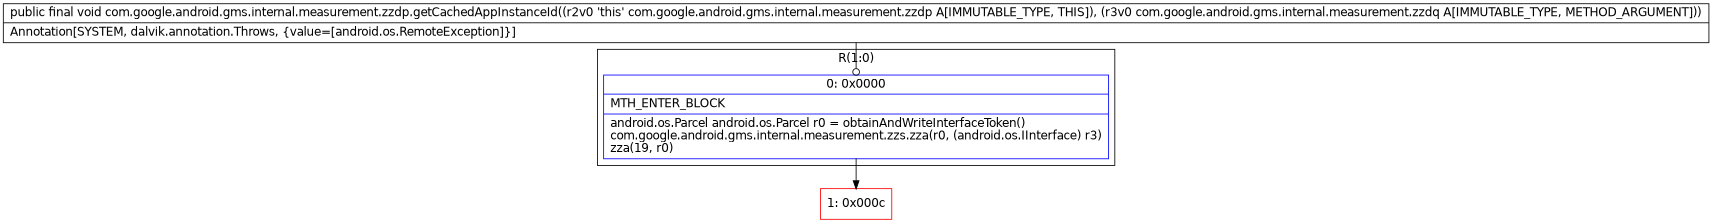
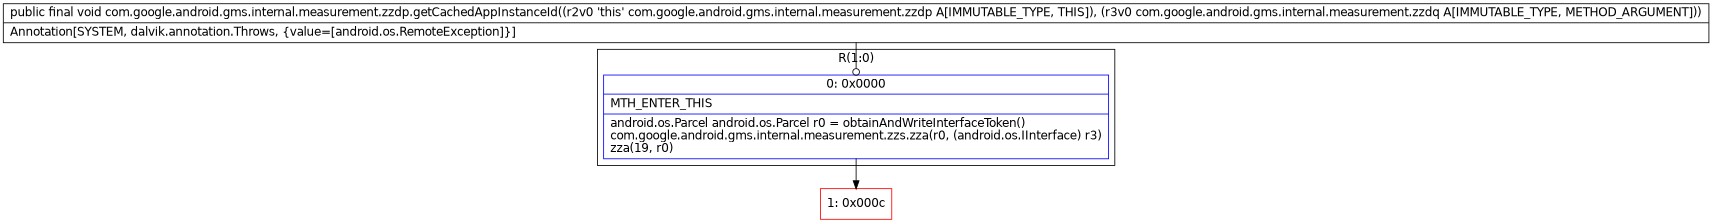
node "0: 0x0000": text "MTH_ENTER_BLOCK" -> "MTH_ENTER_THIS"
